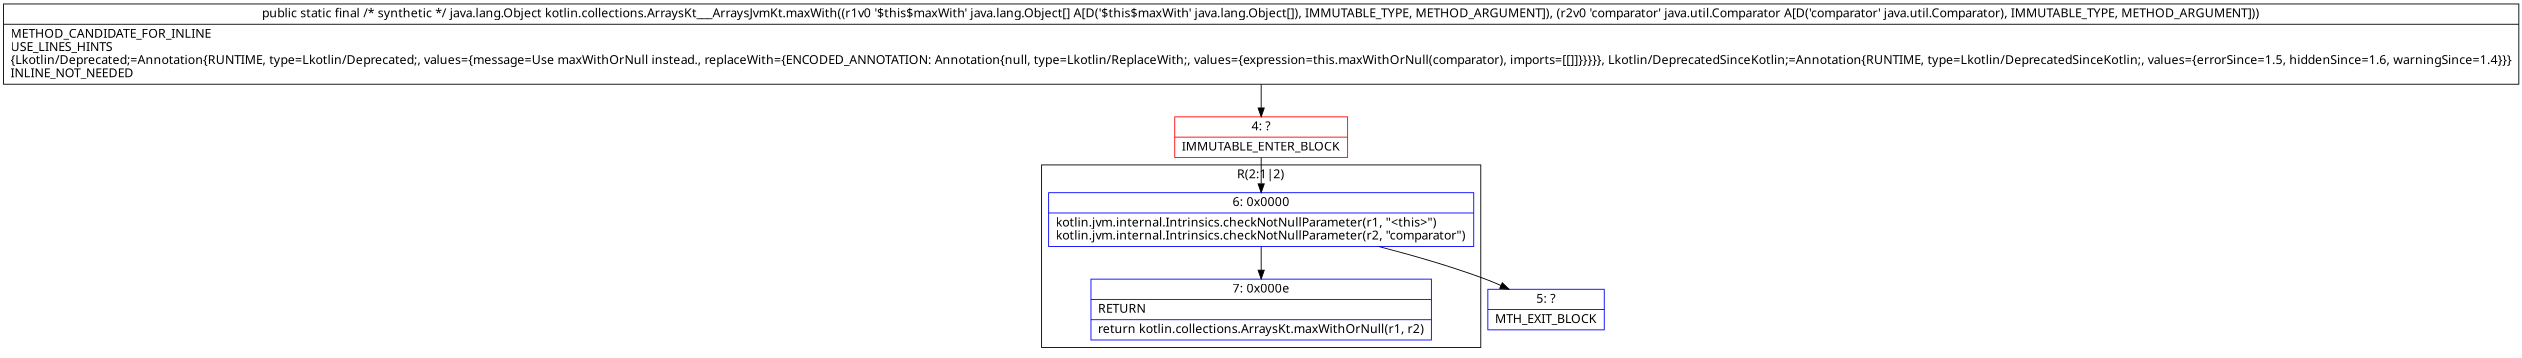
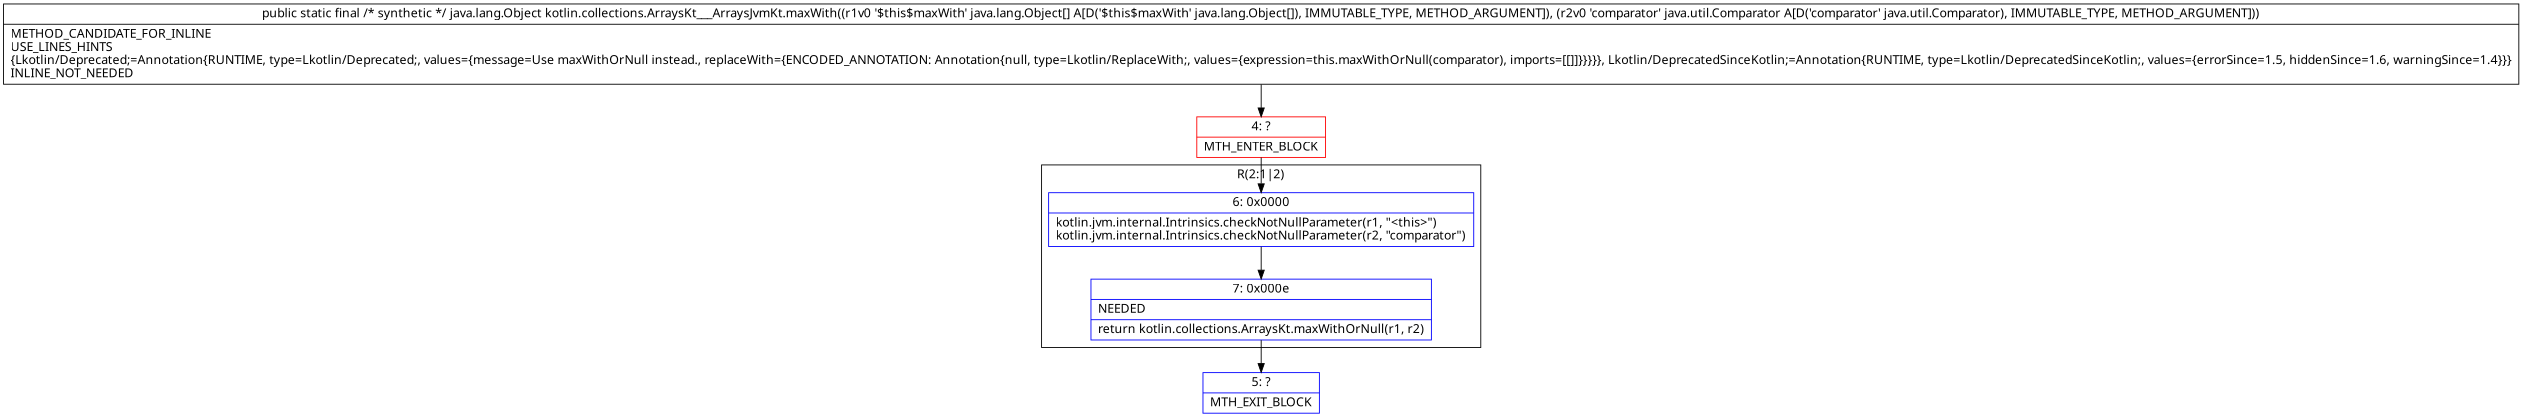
node "4: ?": text "IMMUTABLE_ENTER_BLOCK" -> "MTH_ENTER_BLOCK"
edge "6: 0x0000" -> "5: ?": now "7: 0x000e" -> "5: ?"
node "7: 0x000e": text "RETURN" -> "NEEDED"
